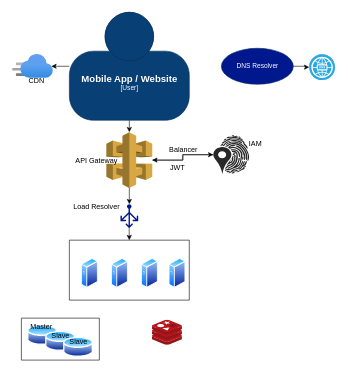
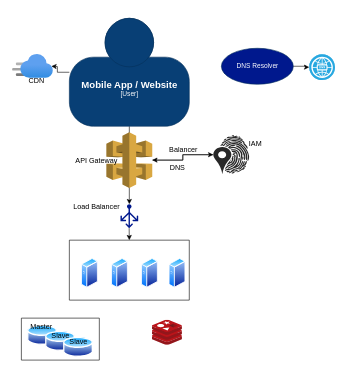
node "Mobile App / Website [User]": moved (129, 66) -> (129, 72)
node "JWT": label "JWT" -> "DNS"
node "Load Resolver": label "Load Resolver" -> "Load Balancer"
